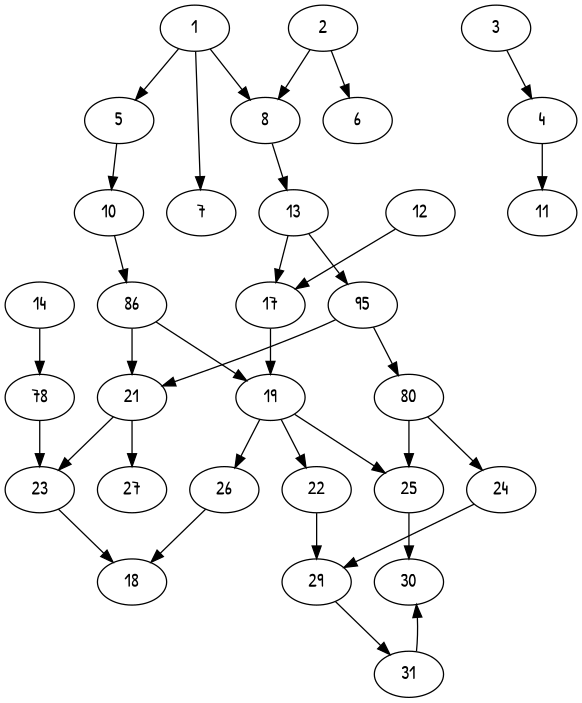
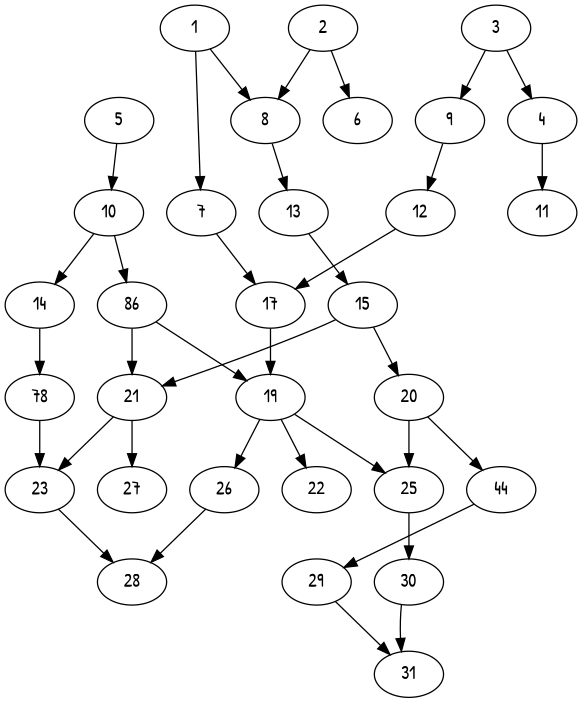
edge "1" -> "5": removed
node "9": added
edge "13" -> "17": now "7" -> "17"
edge "10" -> "14": added
node "95": label "95" -> "15"
node "80": label "80" -> "20"
node "24": label "24" -> "44"
edge "22" -> "29": removed
node "18": label "18" -> "28"
edge "31" -> "30": reversed
